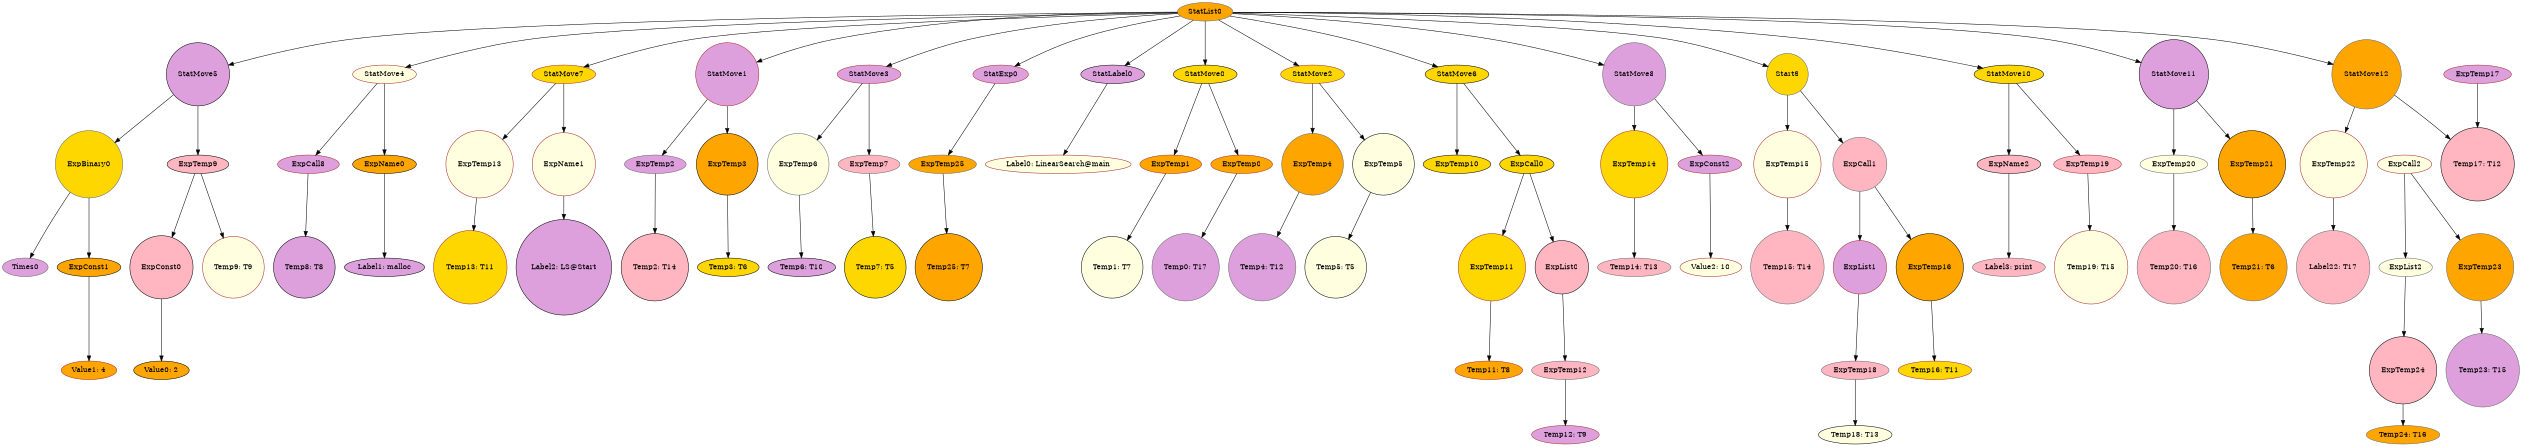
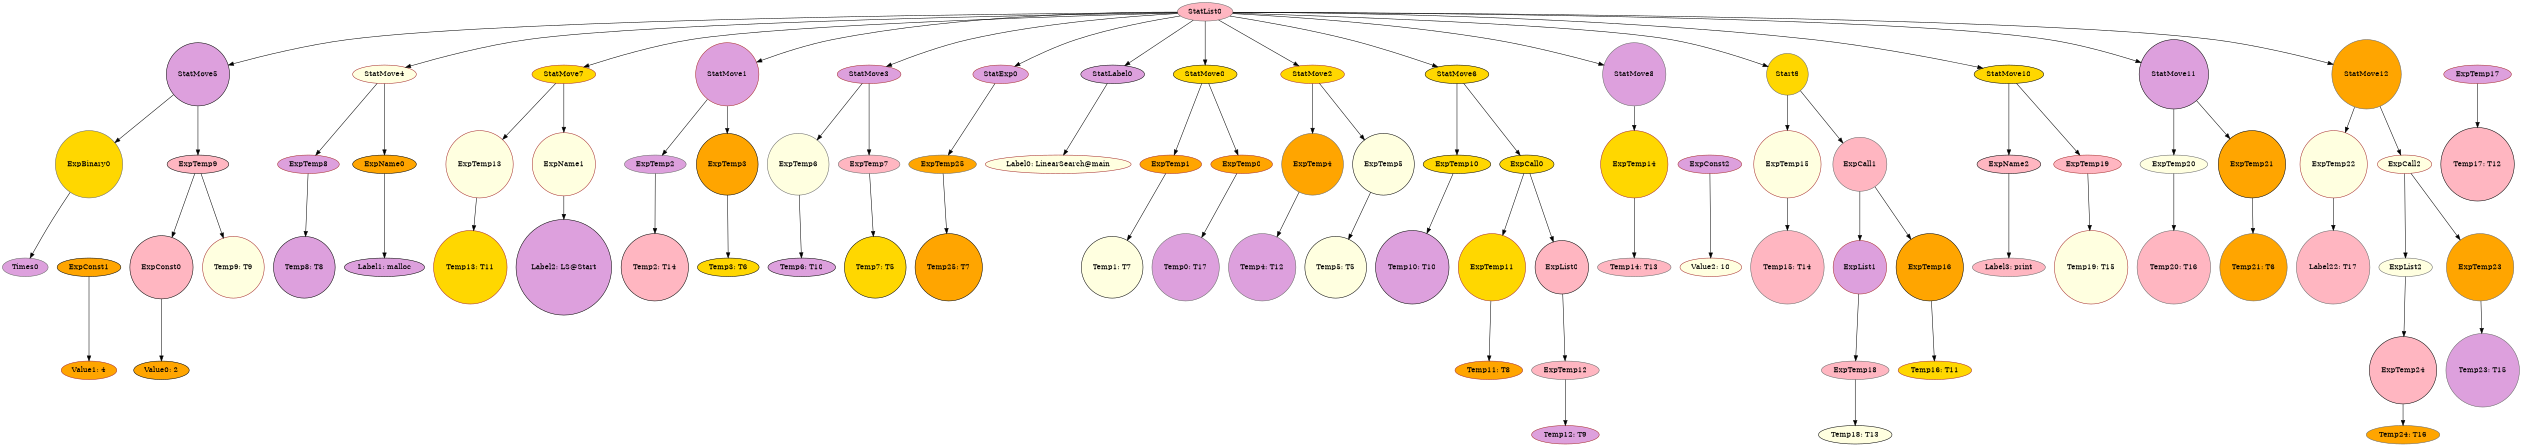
node "StatList0": fillcolor orange -> lightpink
edge "StatMove12" -> "Temp17: T12": now "StatMove12" -> "ExpCall2"
edge "StatMove8" -> "ExpConst2": removed
node "ExpCall8": label "ExpCall8" -> "ExpTemp8"
edge "ExpBinary0" -> "ExpConst1": removed
node "Temp10: T10": added
